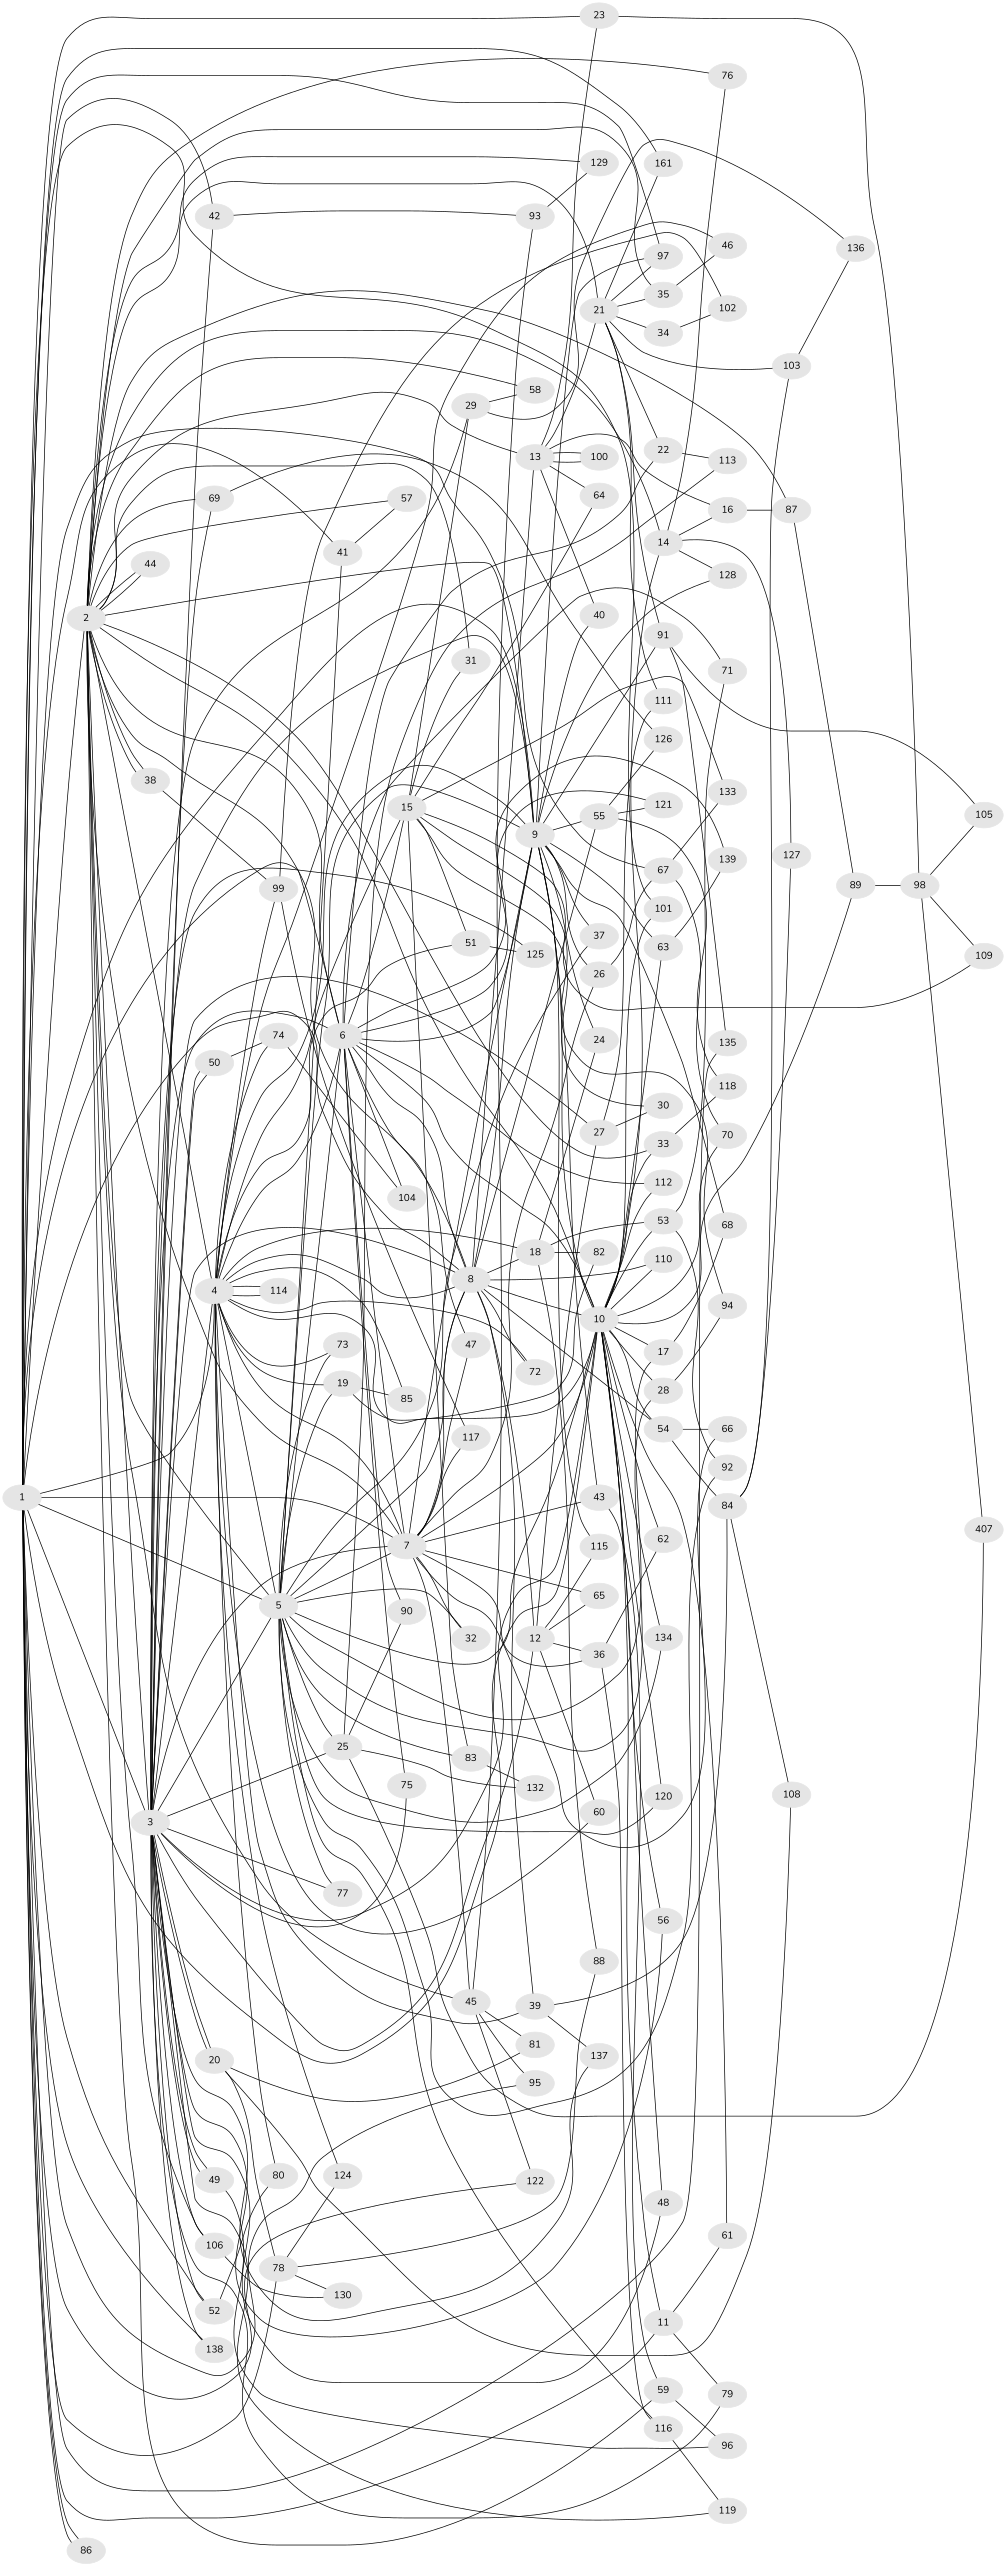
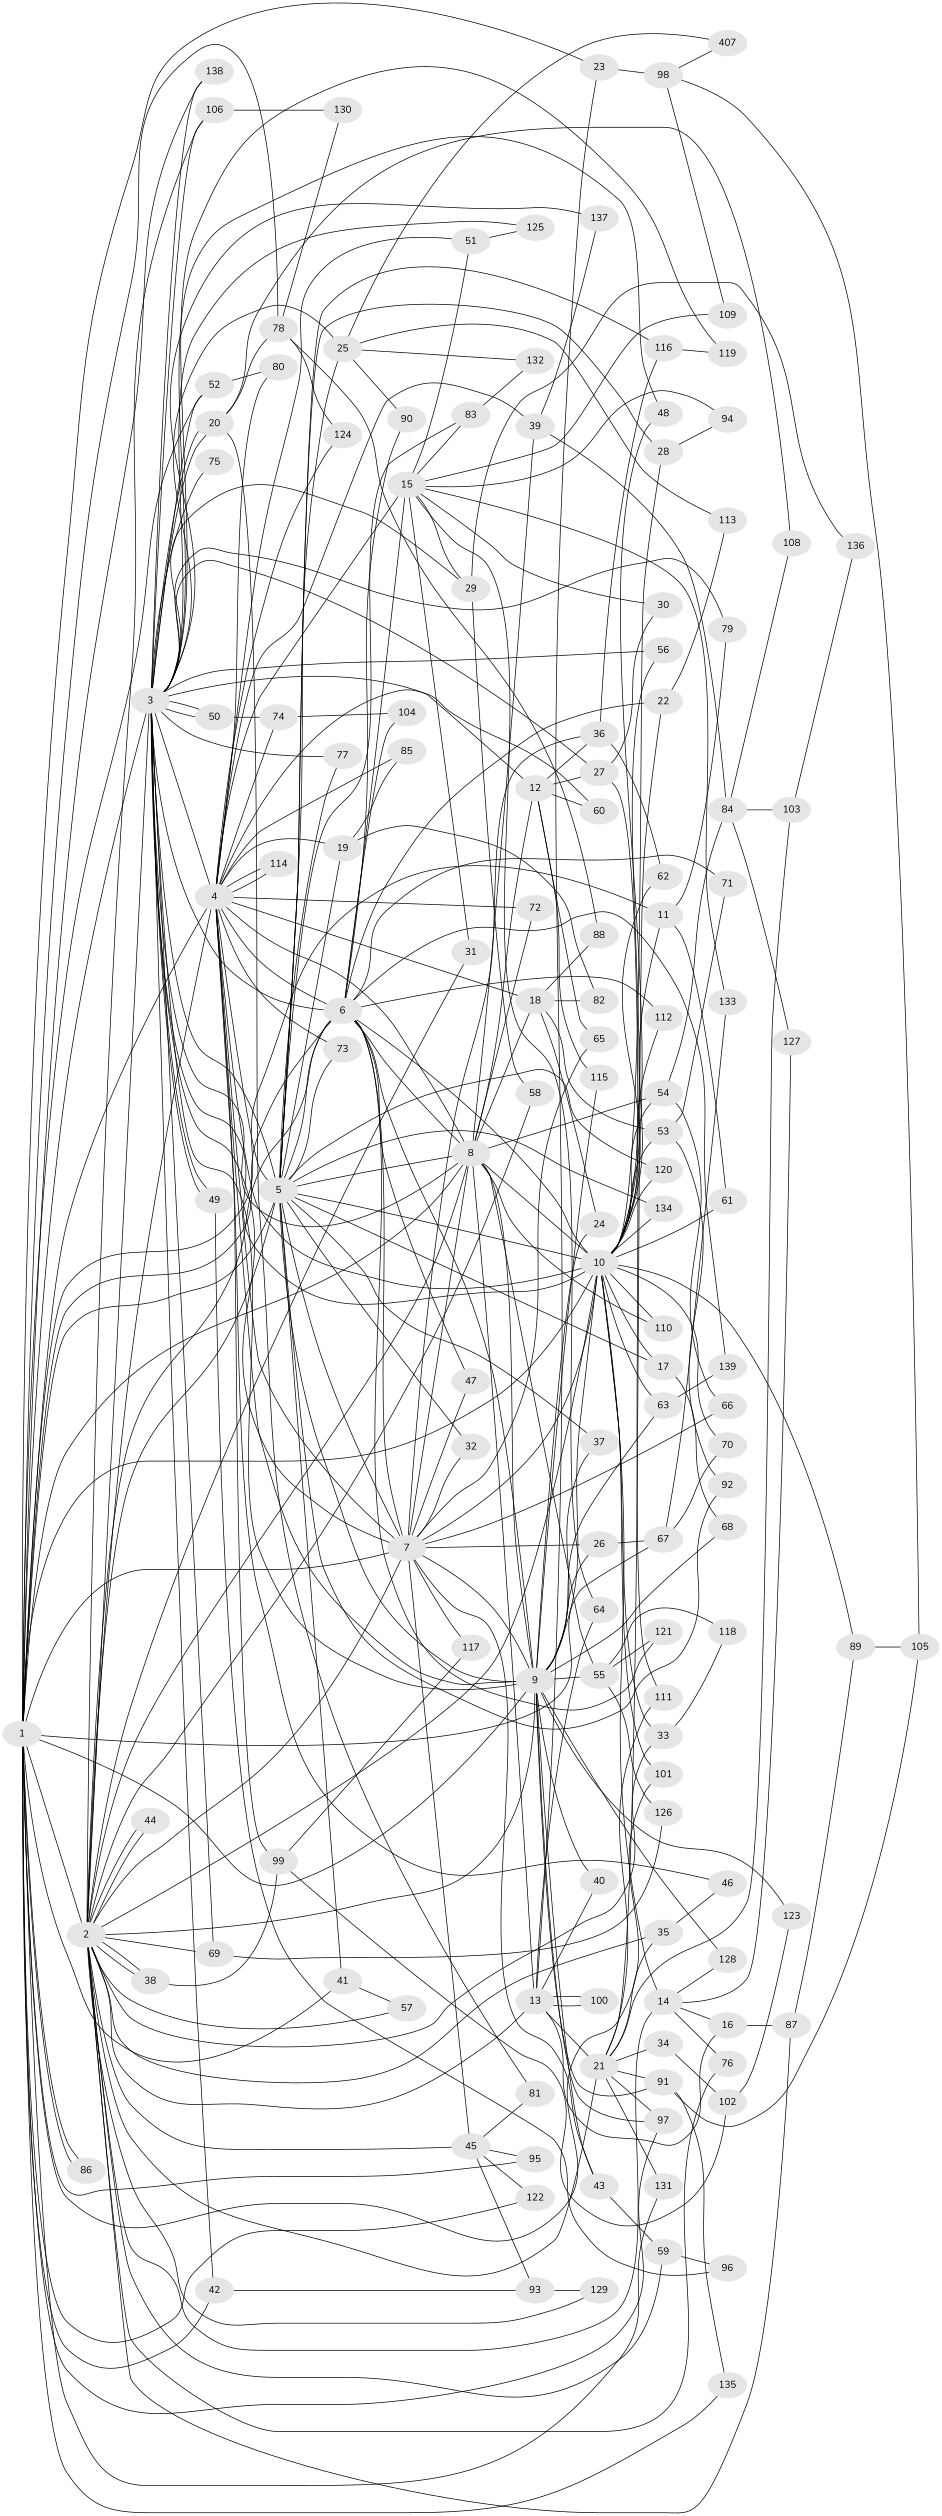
node "161": label "161" -> "131"
edge "89" -- "98": now "89" -- "105"
edge "6" -- "75": removed
node "123": added
